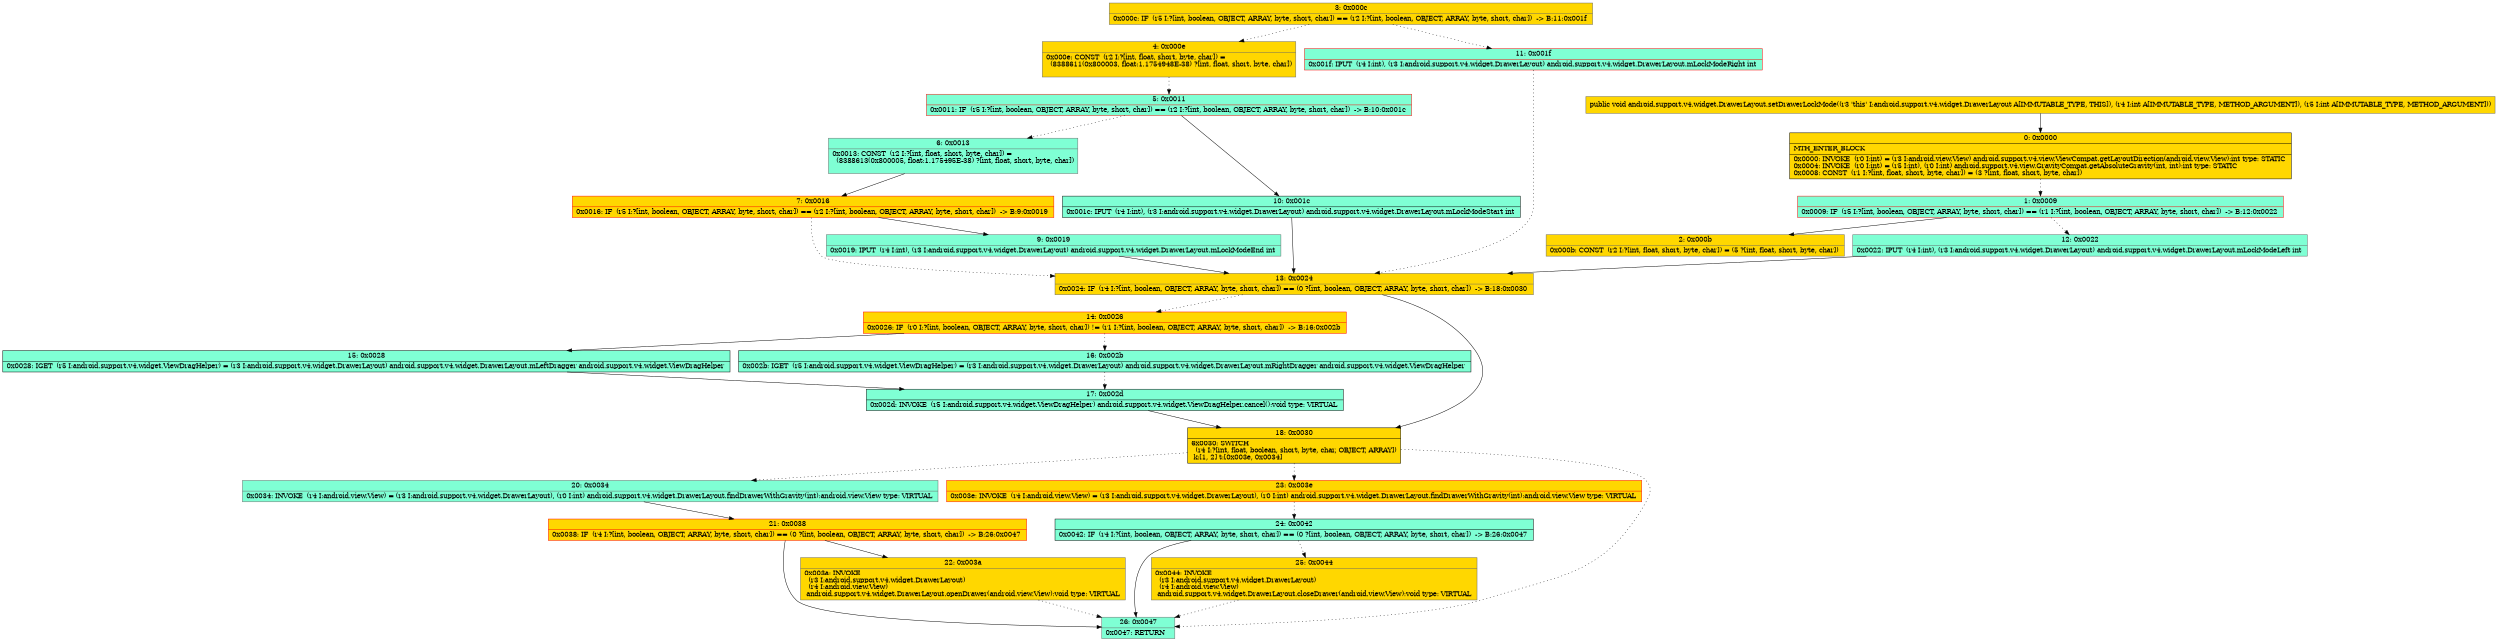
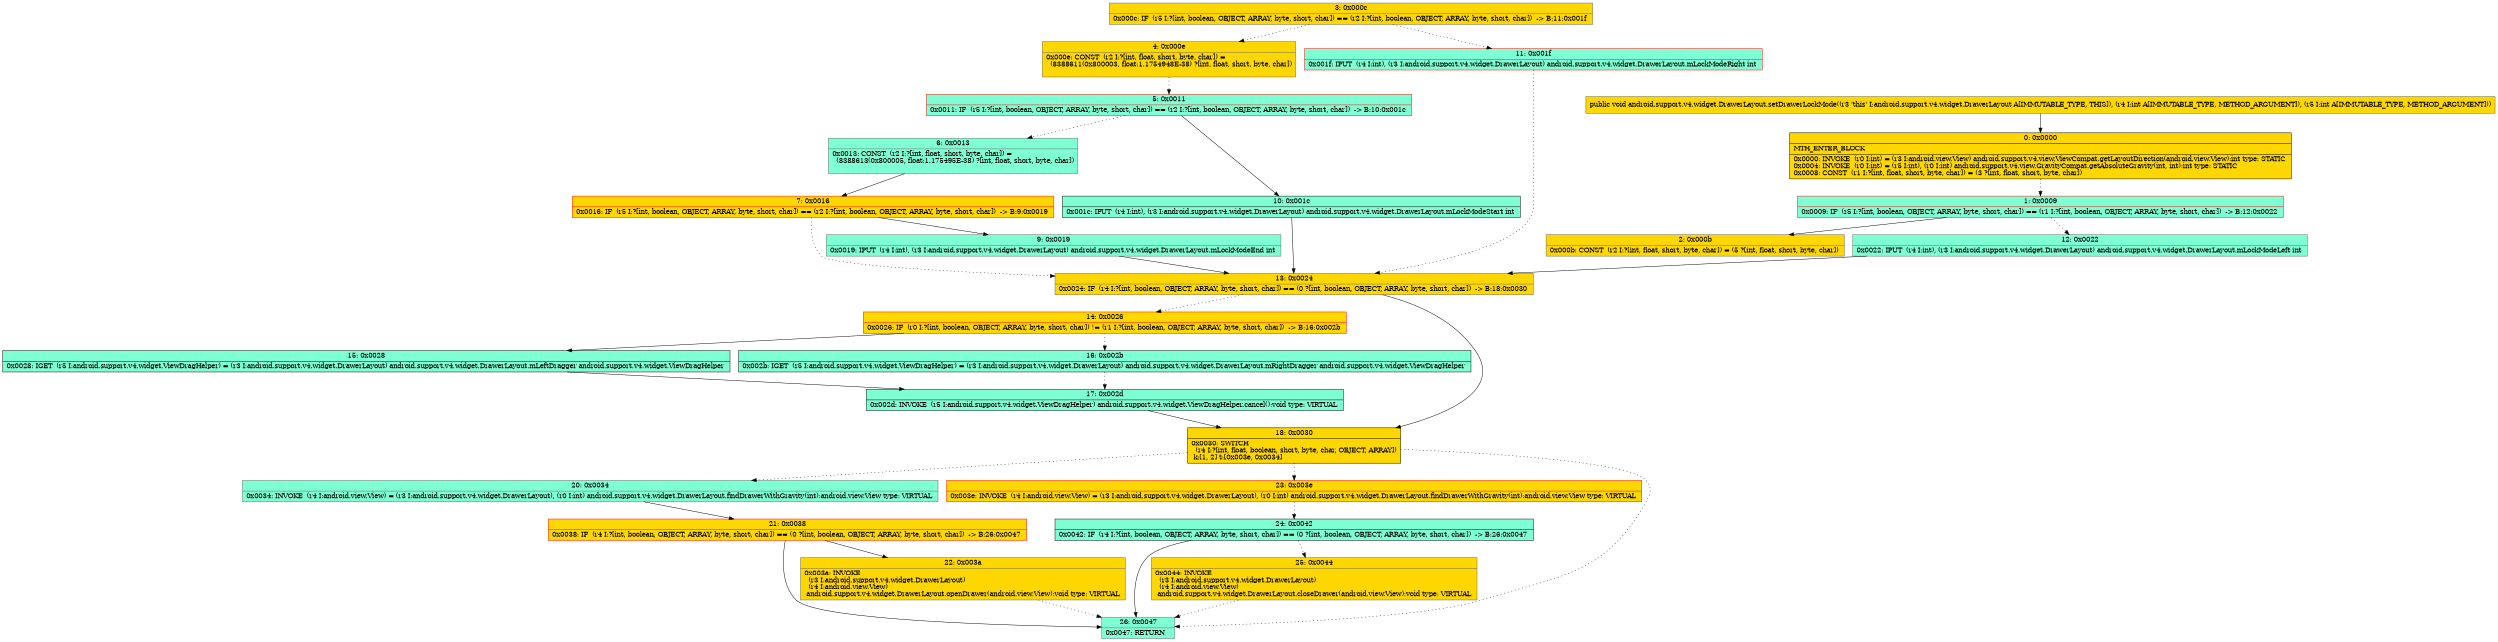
node "18: 0x0030": text "6x0030: SWITCH" -> "0x0030: SWITCH"
